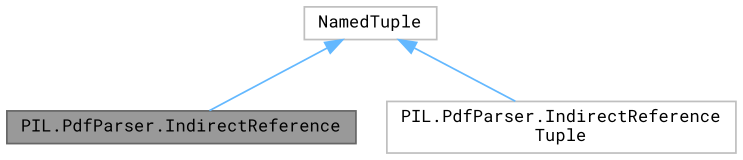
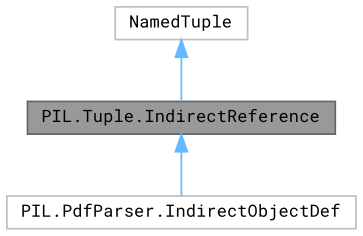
node "PIL.PdfParser.IndirectReference": label "PIL.PdfParser.IndirectReference" -> "PIL.Tuple.IndirectReference"
node "PIL.PdfParser.IndirectReference Tuple": removed
node "PIL.PdfParser.IndirectObjectDef": added
